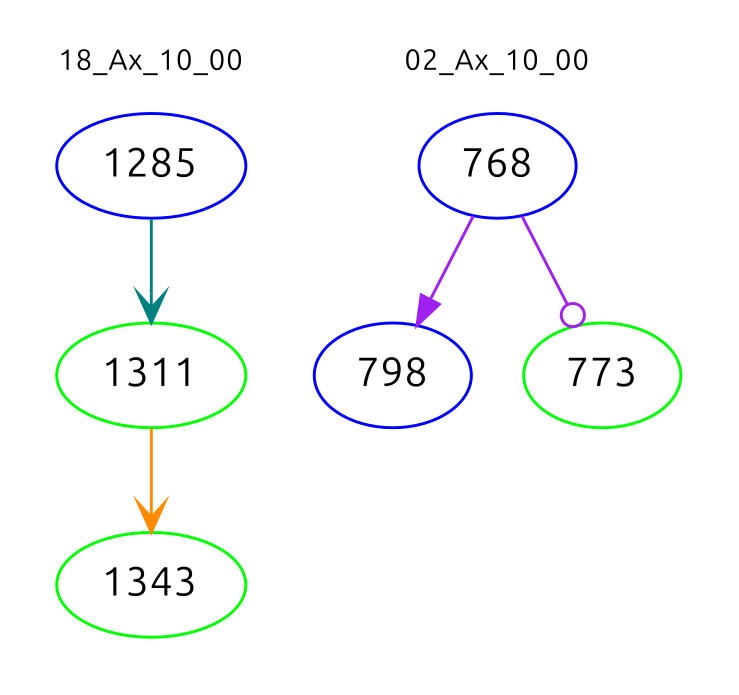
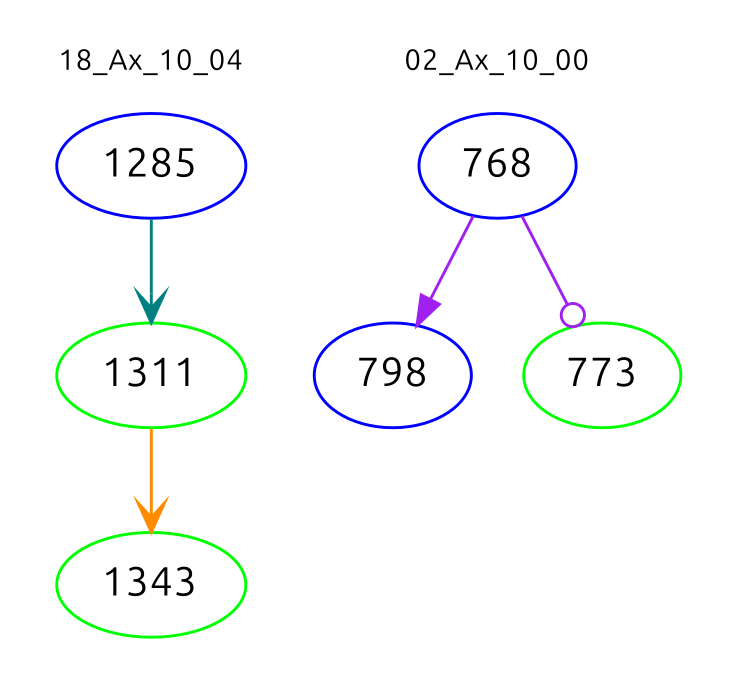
cluster "18_Ax_10_00": label "18_Ax_10_00" -> "18_Ax_10_04"
